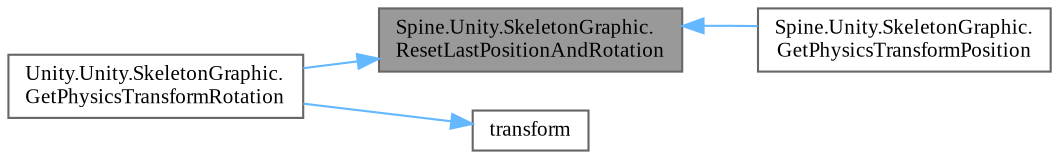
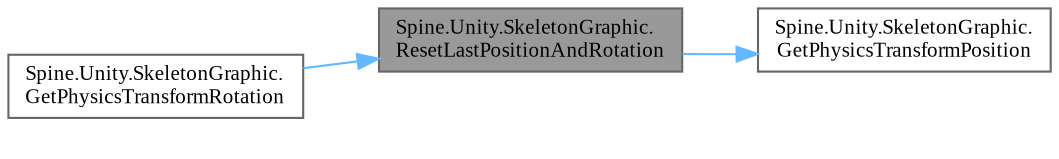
edge "Spine.Unity.SkeletonGraphic. GetPhysicsTransformPosition" -> "Spine.Unity.SkeletonGraphic. ResetLastPositionAndRotation": reversed
node "Unity.Unity.SkeletonGraphic. GetPhysicsTransformRotation": label "Unity.Unity.SkeletonGraphic. GetPhysicsTransformRotation" -> "Spine.Unity.SkeletonGraphic. GetPhysicsTransformRotation"
node "transform": removed
